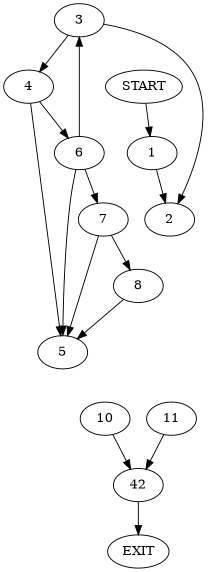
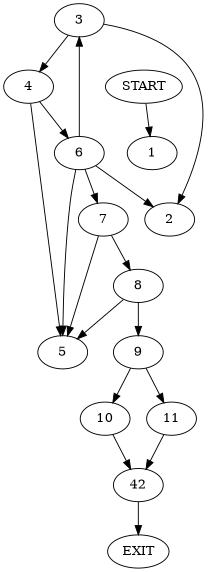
edge "1" -> "2": now "6" -> "2"
node "9": added
